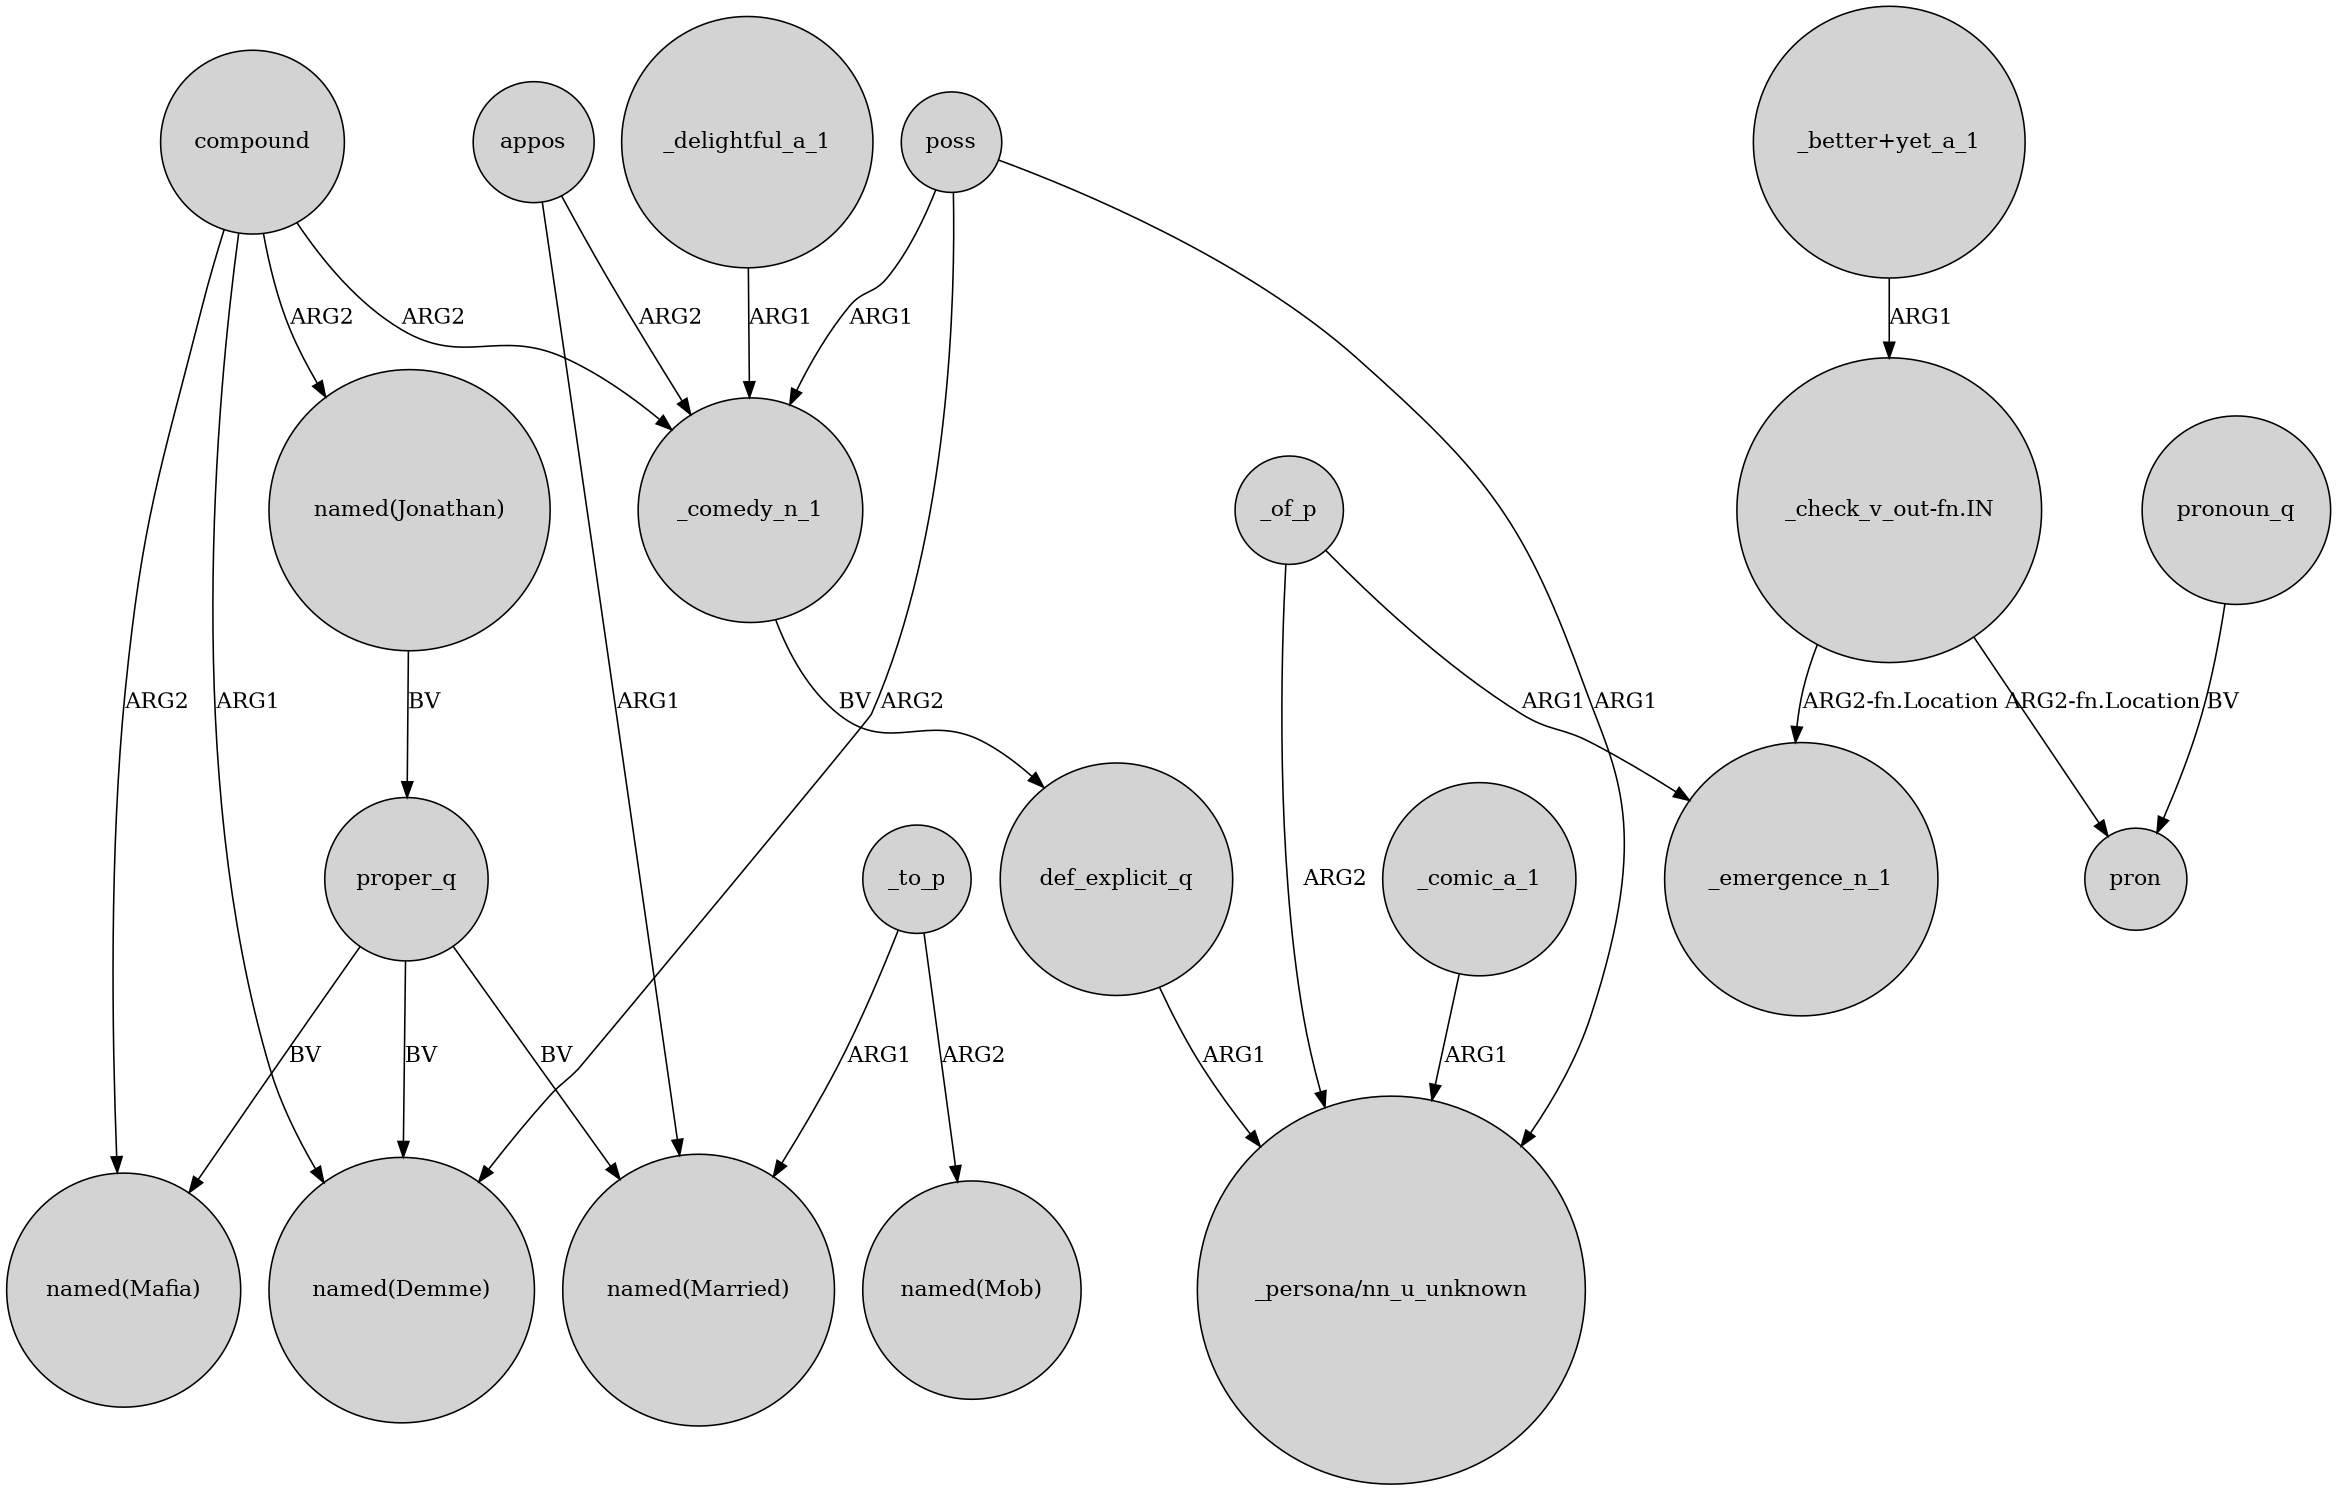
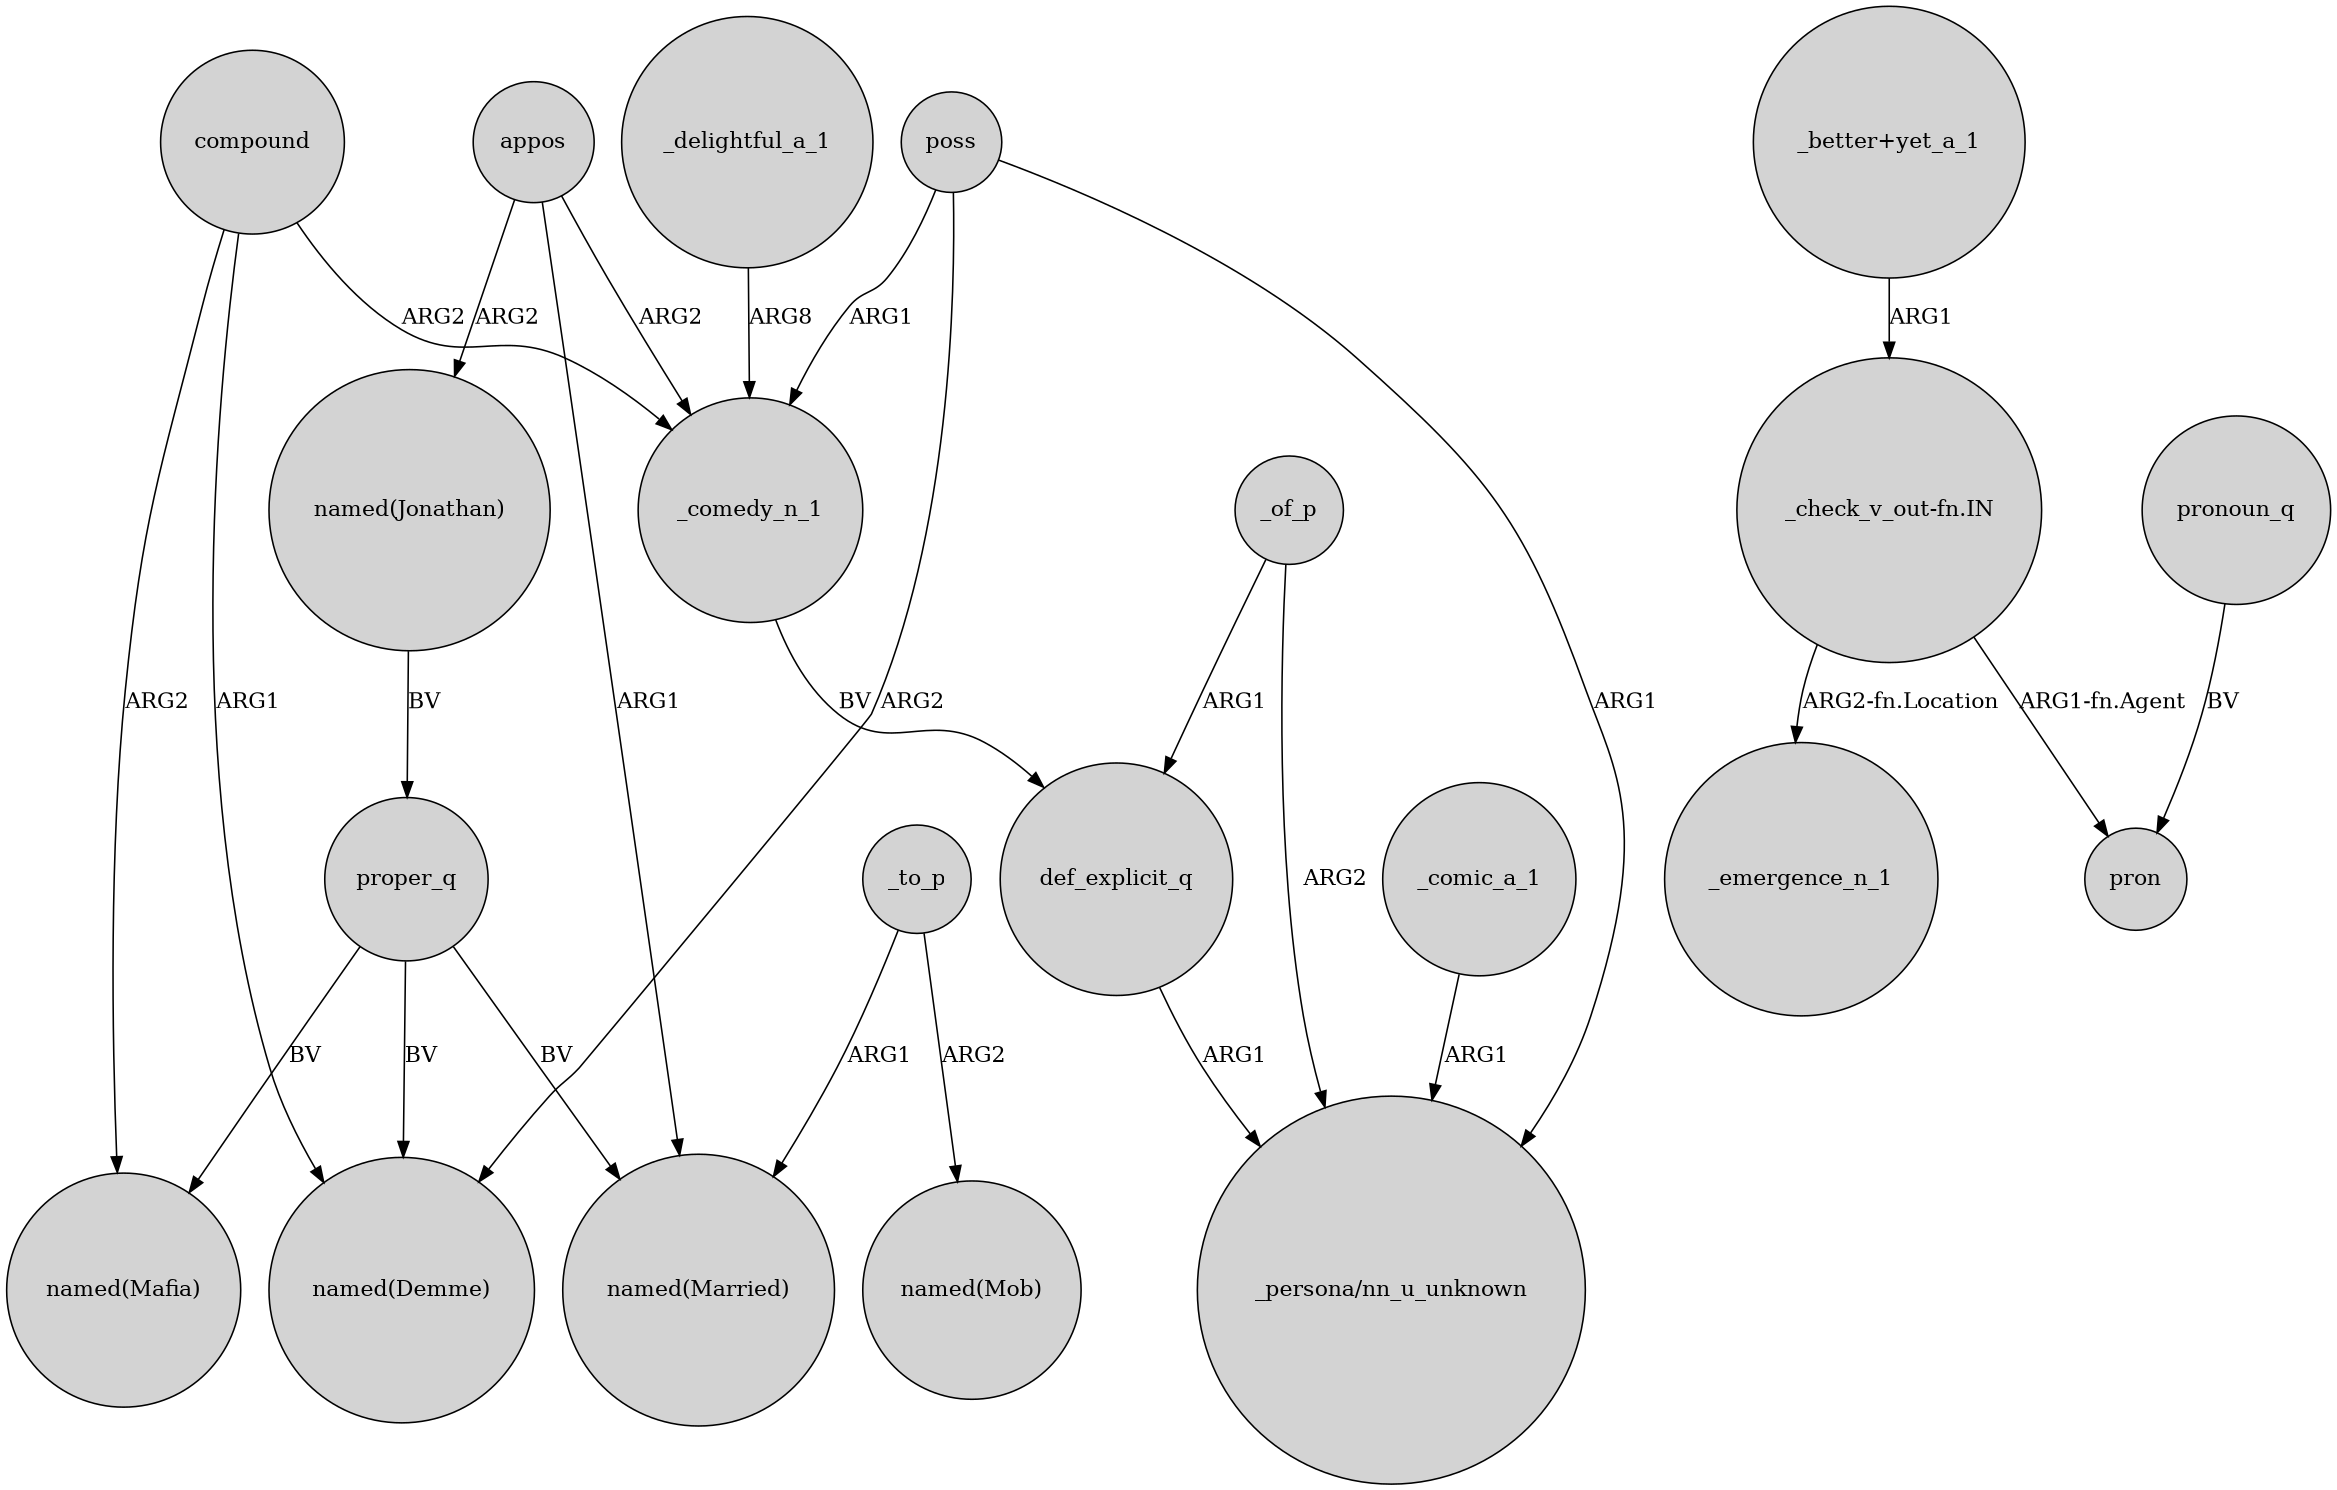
edge "compound" -> "named(Jonathan)": now "appos" -> "named(Jonathan)"
edge "_delightful_a_1" -> "_comedy_n_1": label "ARG1" -> "ARG8"
edge "_of_p" -> "_emergence_n_1": now "_of_p" -> "def_explicit_q"
edge "_check_v_out-fn.IN" -> "pron": label "ARG2-fn.Location" -> "ARG1-fn.Agent"
